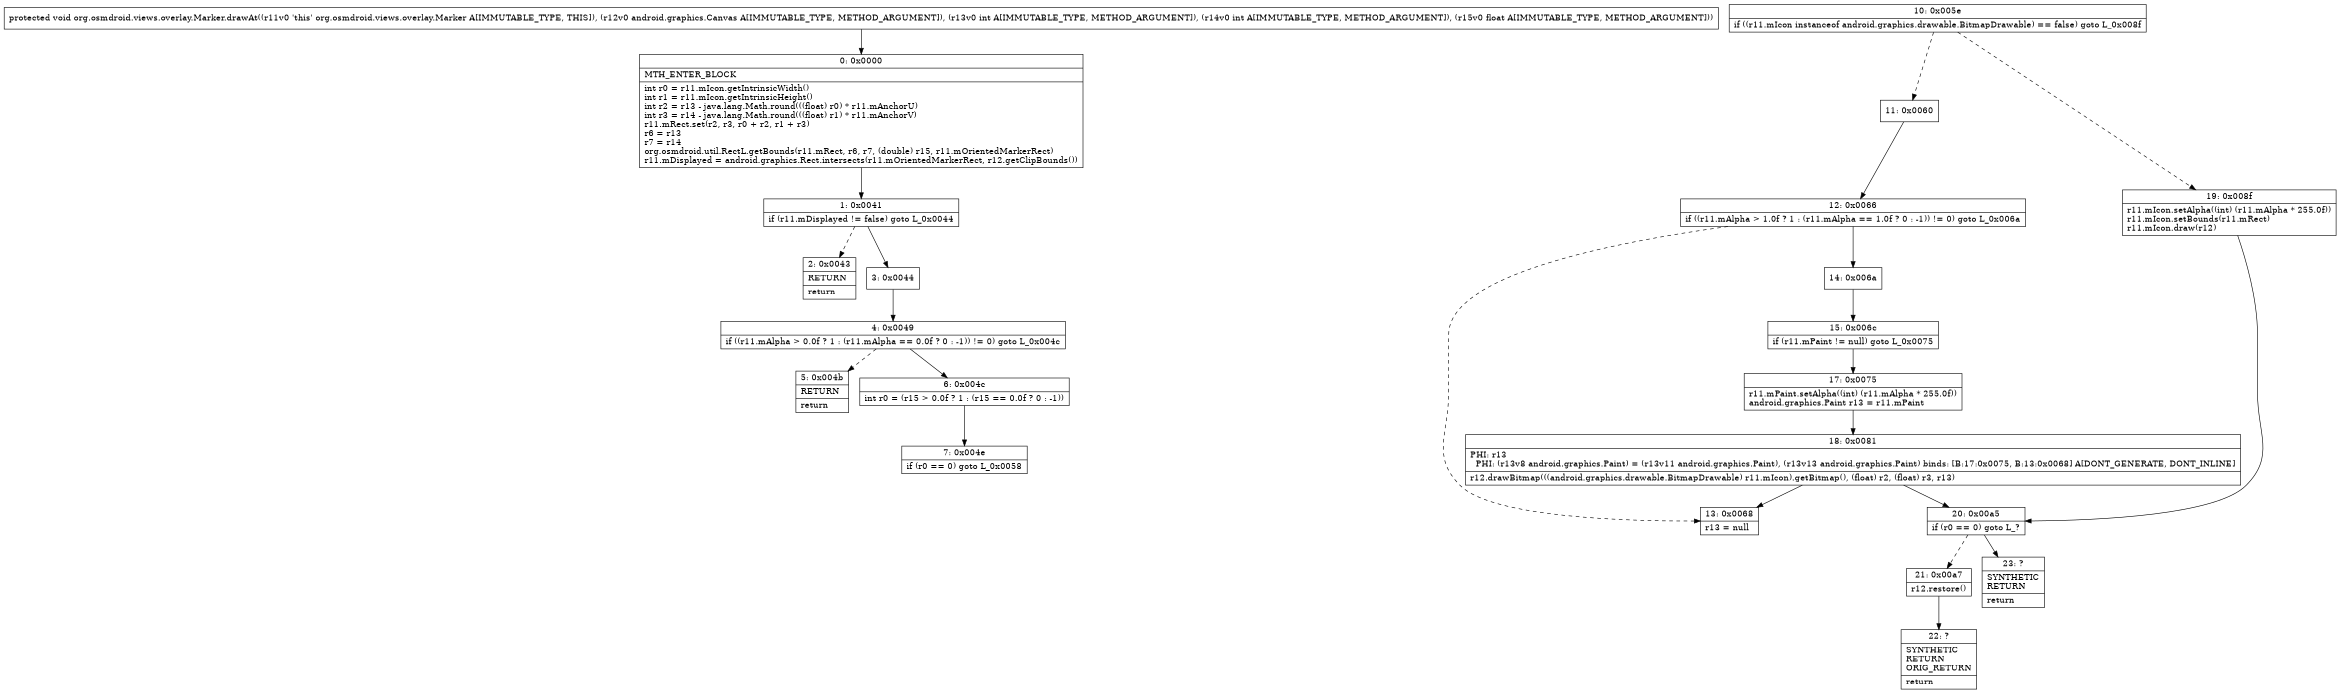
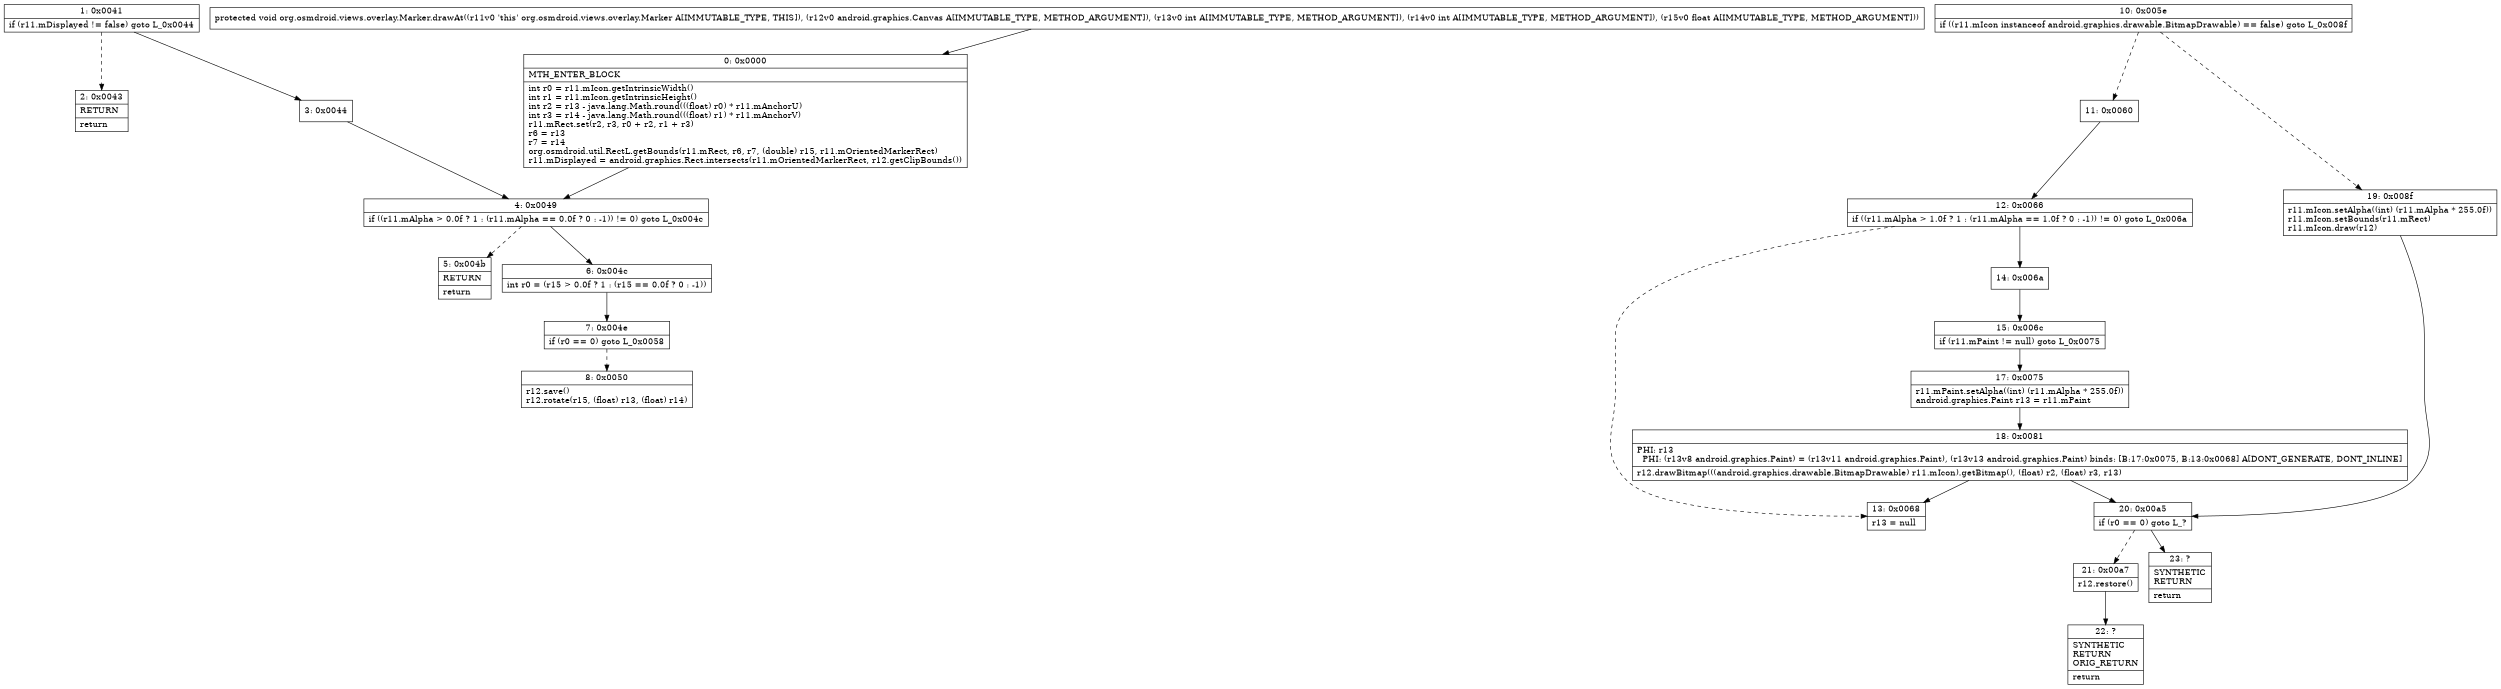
edge "0: 0x0000" -> "1: 0x0041": now "0: 0x0000" -> "4: 0x0049"
node "8: 0x0050": added
